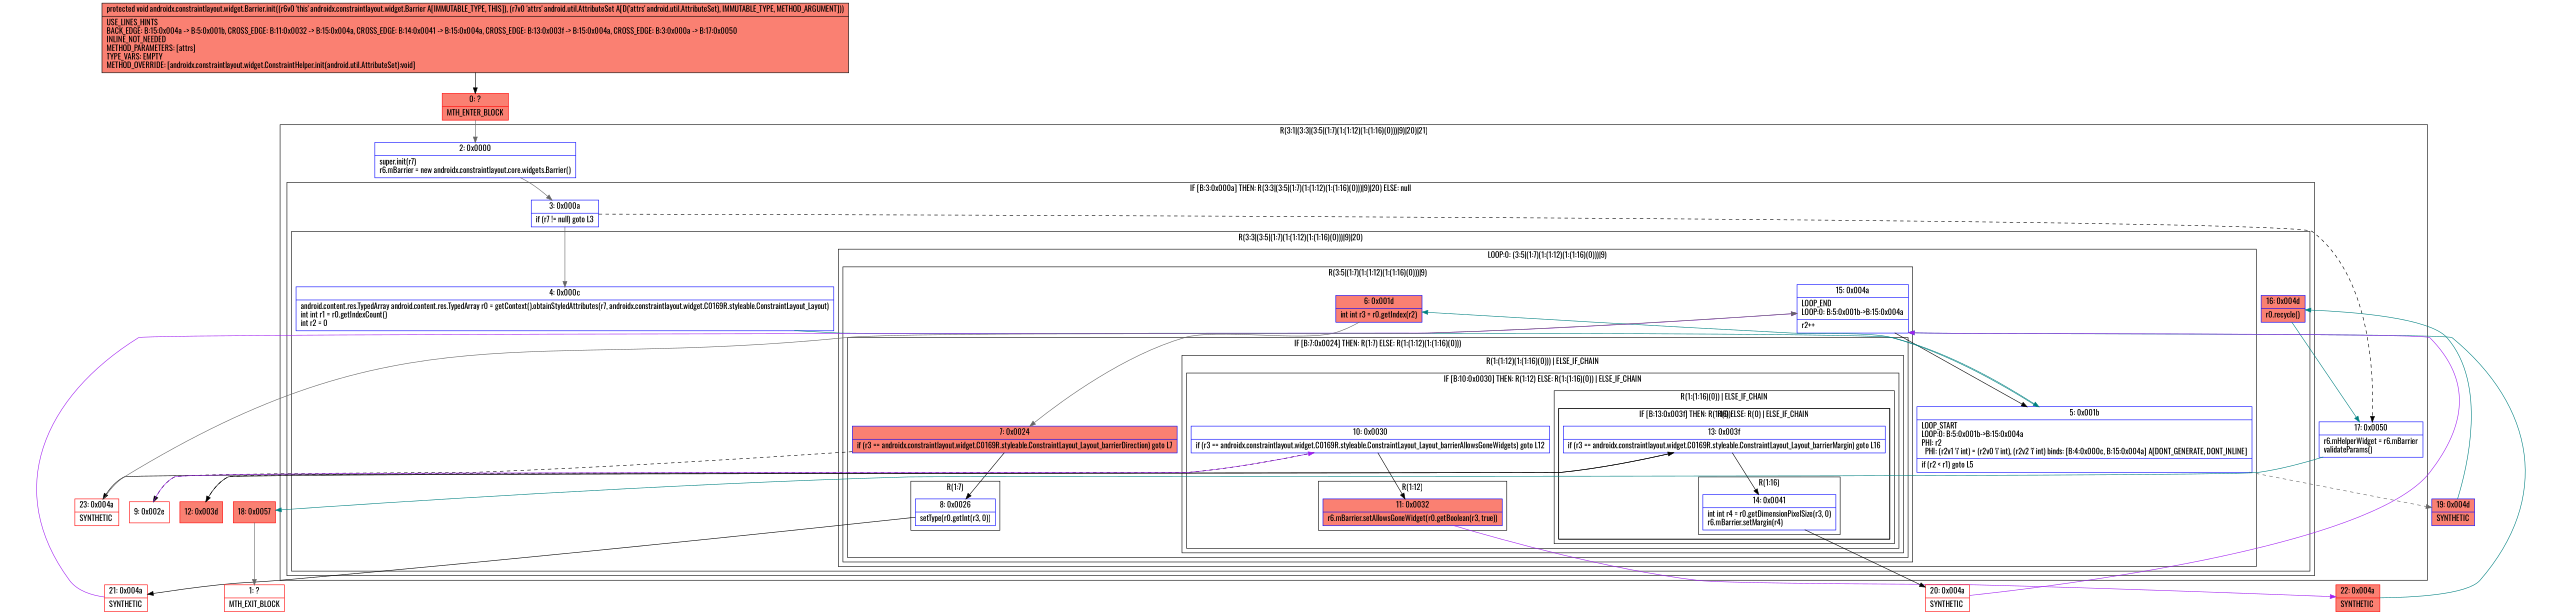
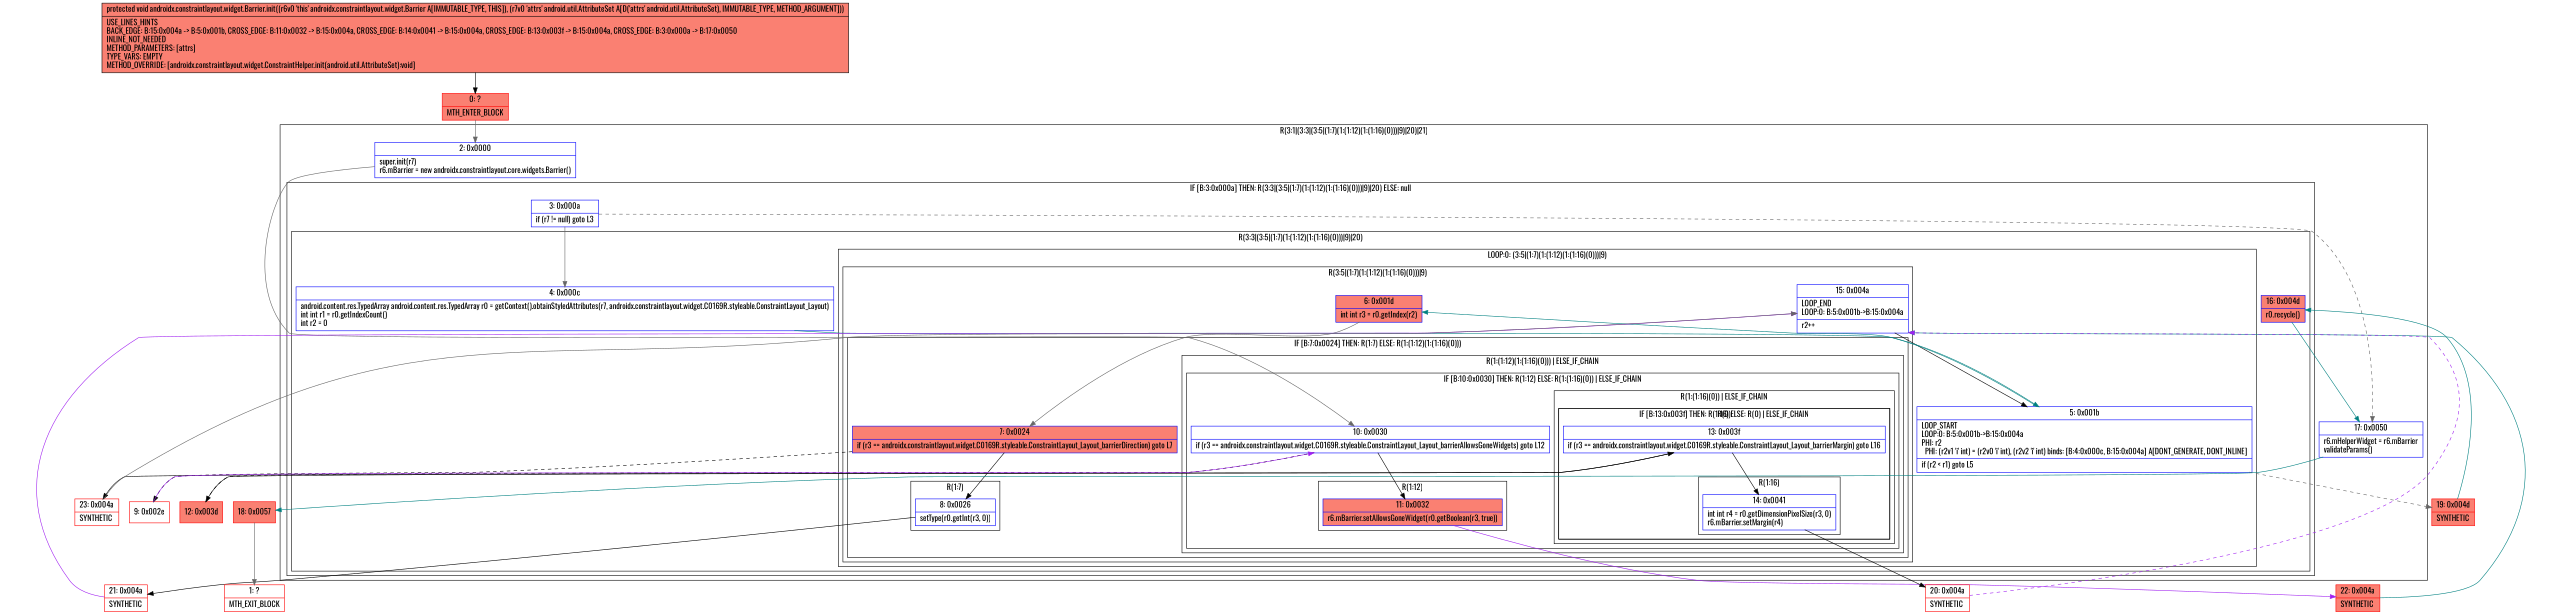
edge "2: 0x0000" -> "3: 0x000a": now "2: 0x0000" -> "10: 0x0030"
edge "3: 0x000a" -> "17: 0x0050": color black -> gray40
edge "20: 0x004a" -> "15: 0x004a": style solid -> dashed
node "19: 0x004d": color blue -> red
